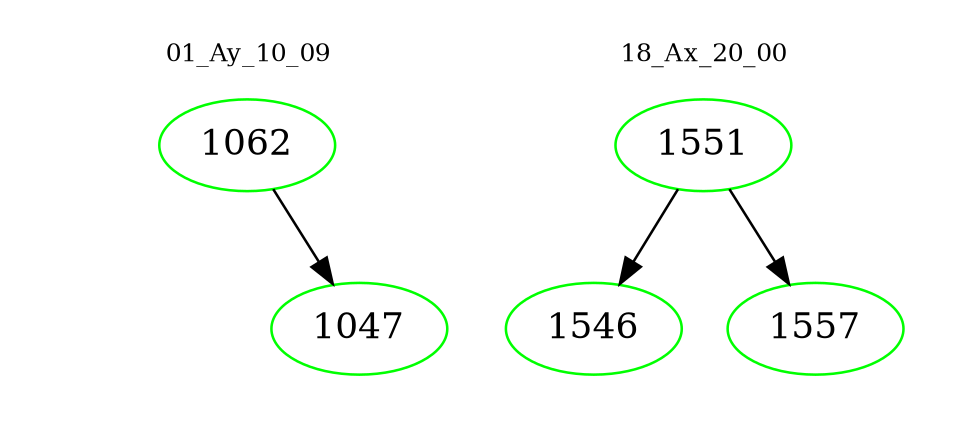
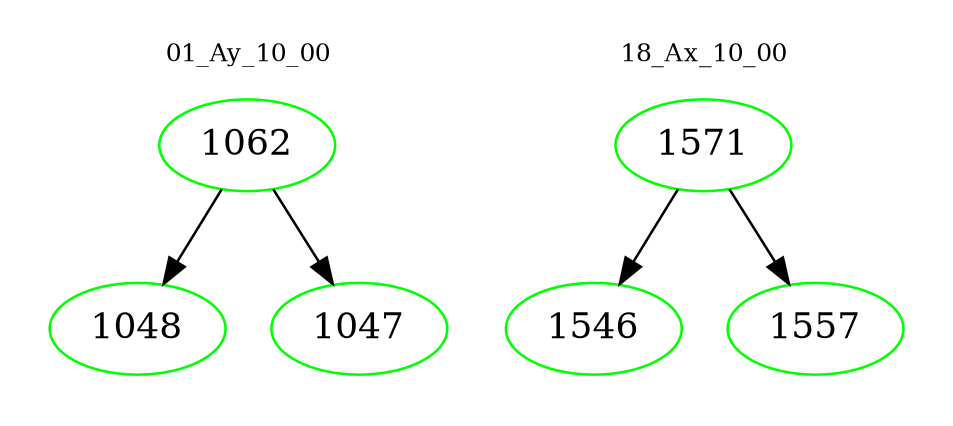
cluster "01_Ay_10_09": label "01_Ay_10_09" -> "01_Ay_10_00"
cluster "18_Ax_20_00": label "18_Ax_20_00" -> "18_Ax_10_00"
node "1551": label "1551" -> "1571"
node "1048": added
